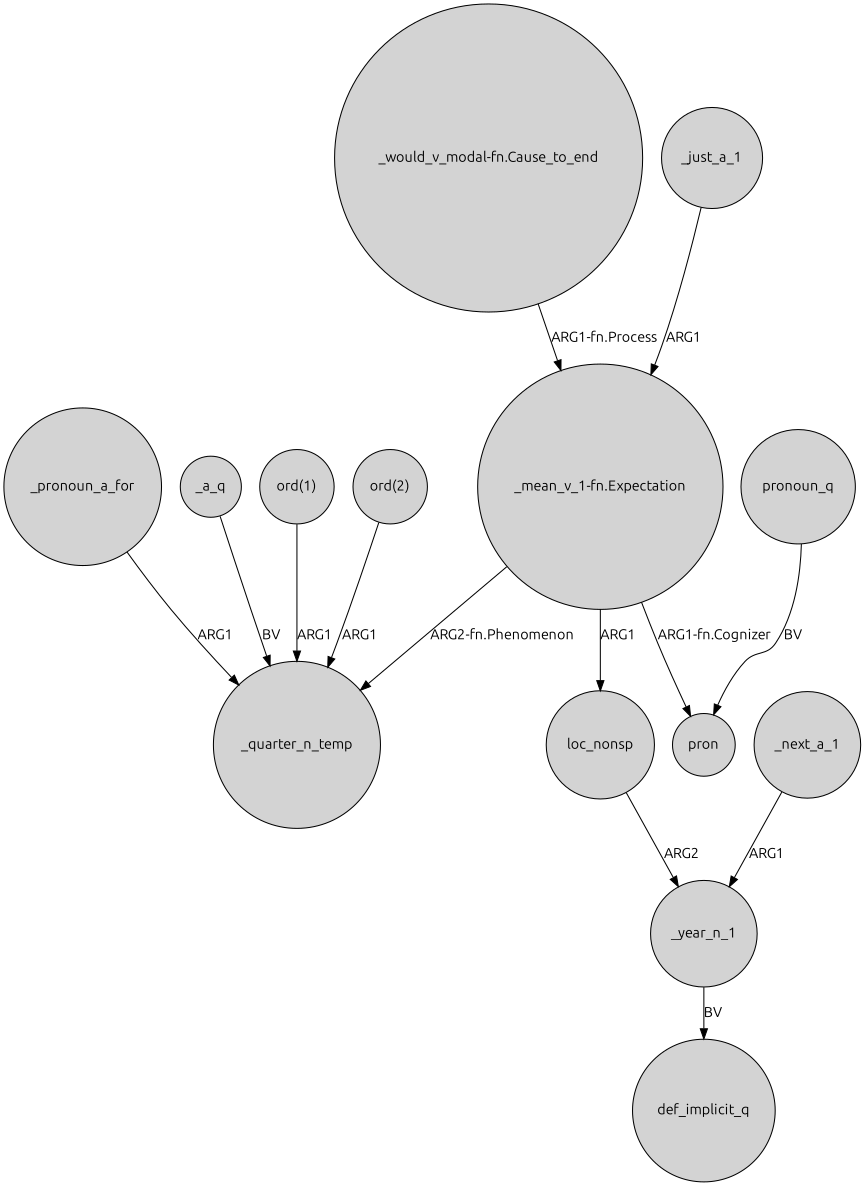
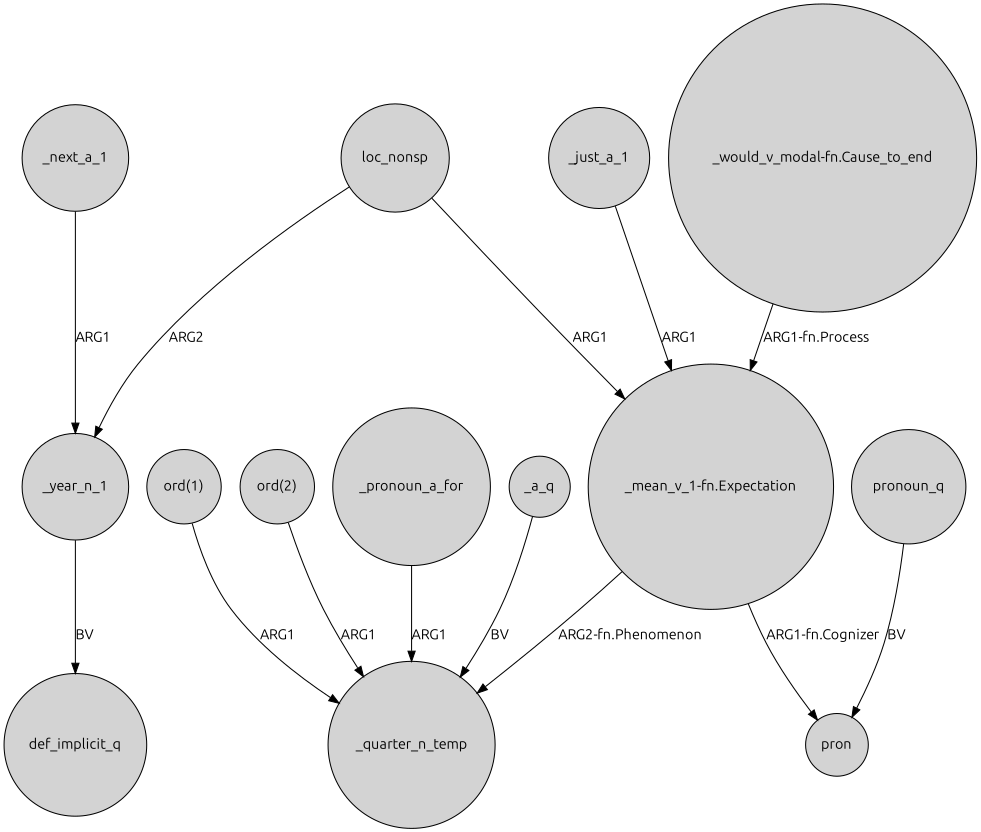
edge "_mean_v_1-fn.Expectation" -> "loc_nonsp": reversed
